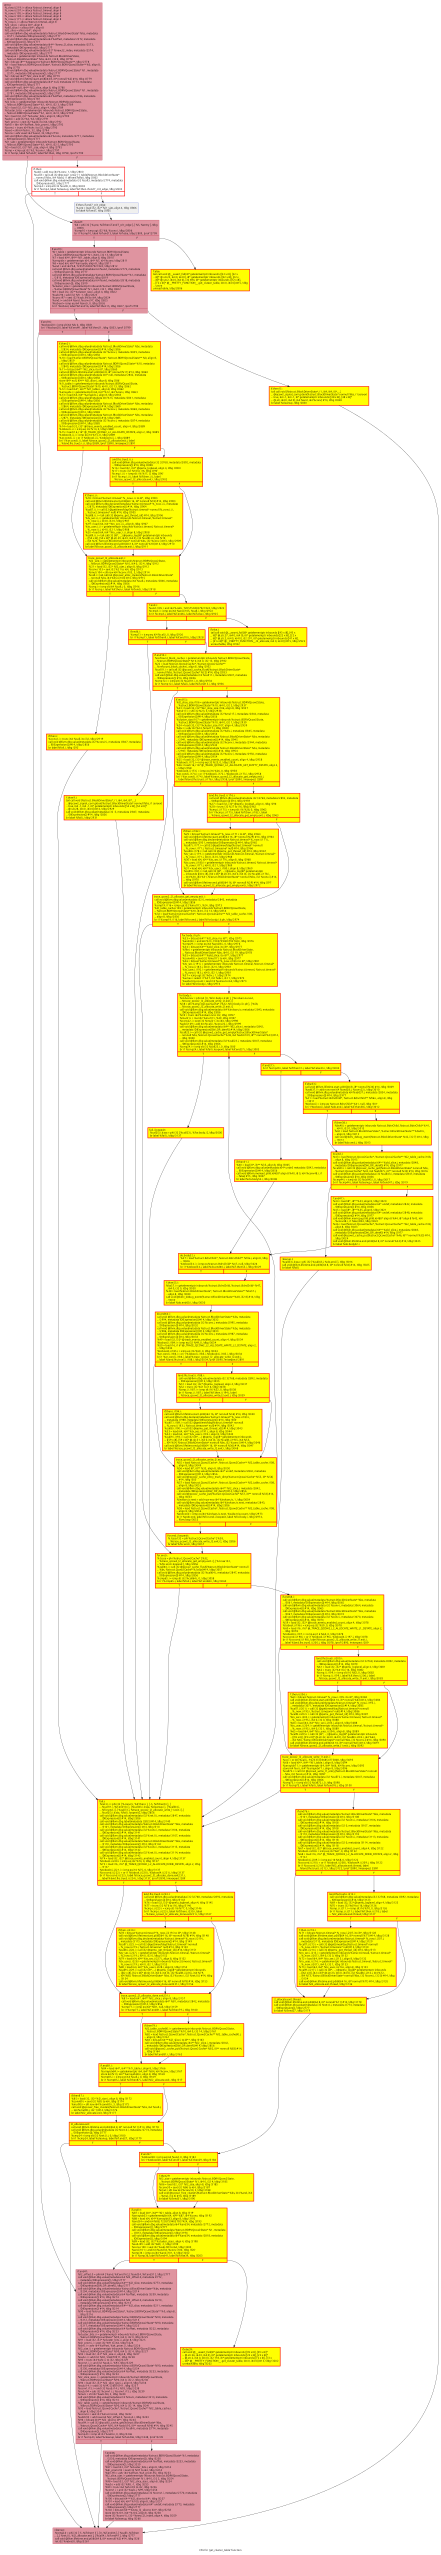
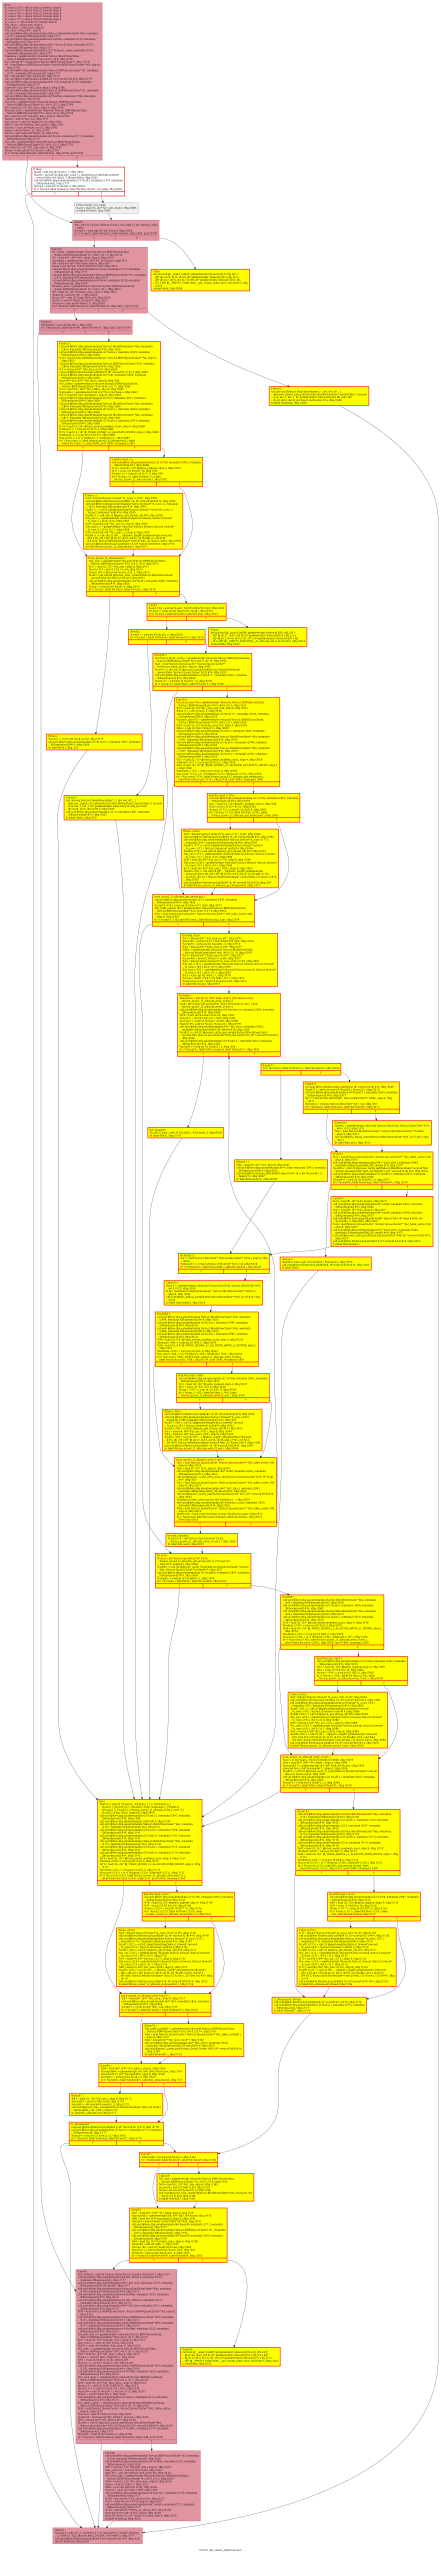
node "land.lhs.true5.i.i.i:": text "... !DIExpression()) #14, !dbg !2898" -> "... !BdrvChild()) #14, !dbg !2898"
edge "for.body.i:" -> "if.end27.i:": removed
